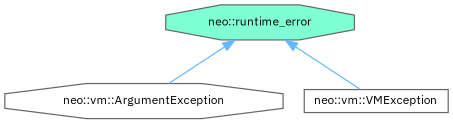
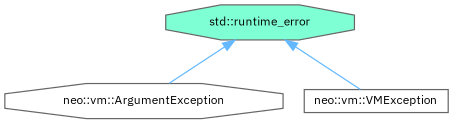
node "neo::runtime_error": label "neo::runtime_error" -> "std::runtime_error"
